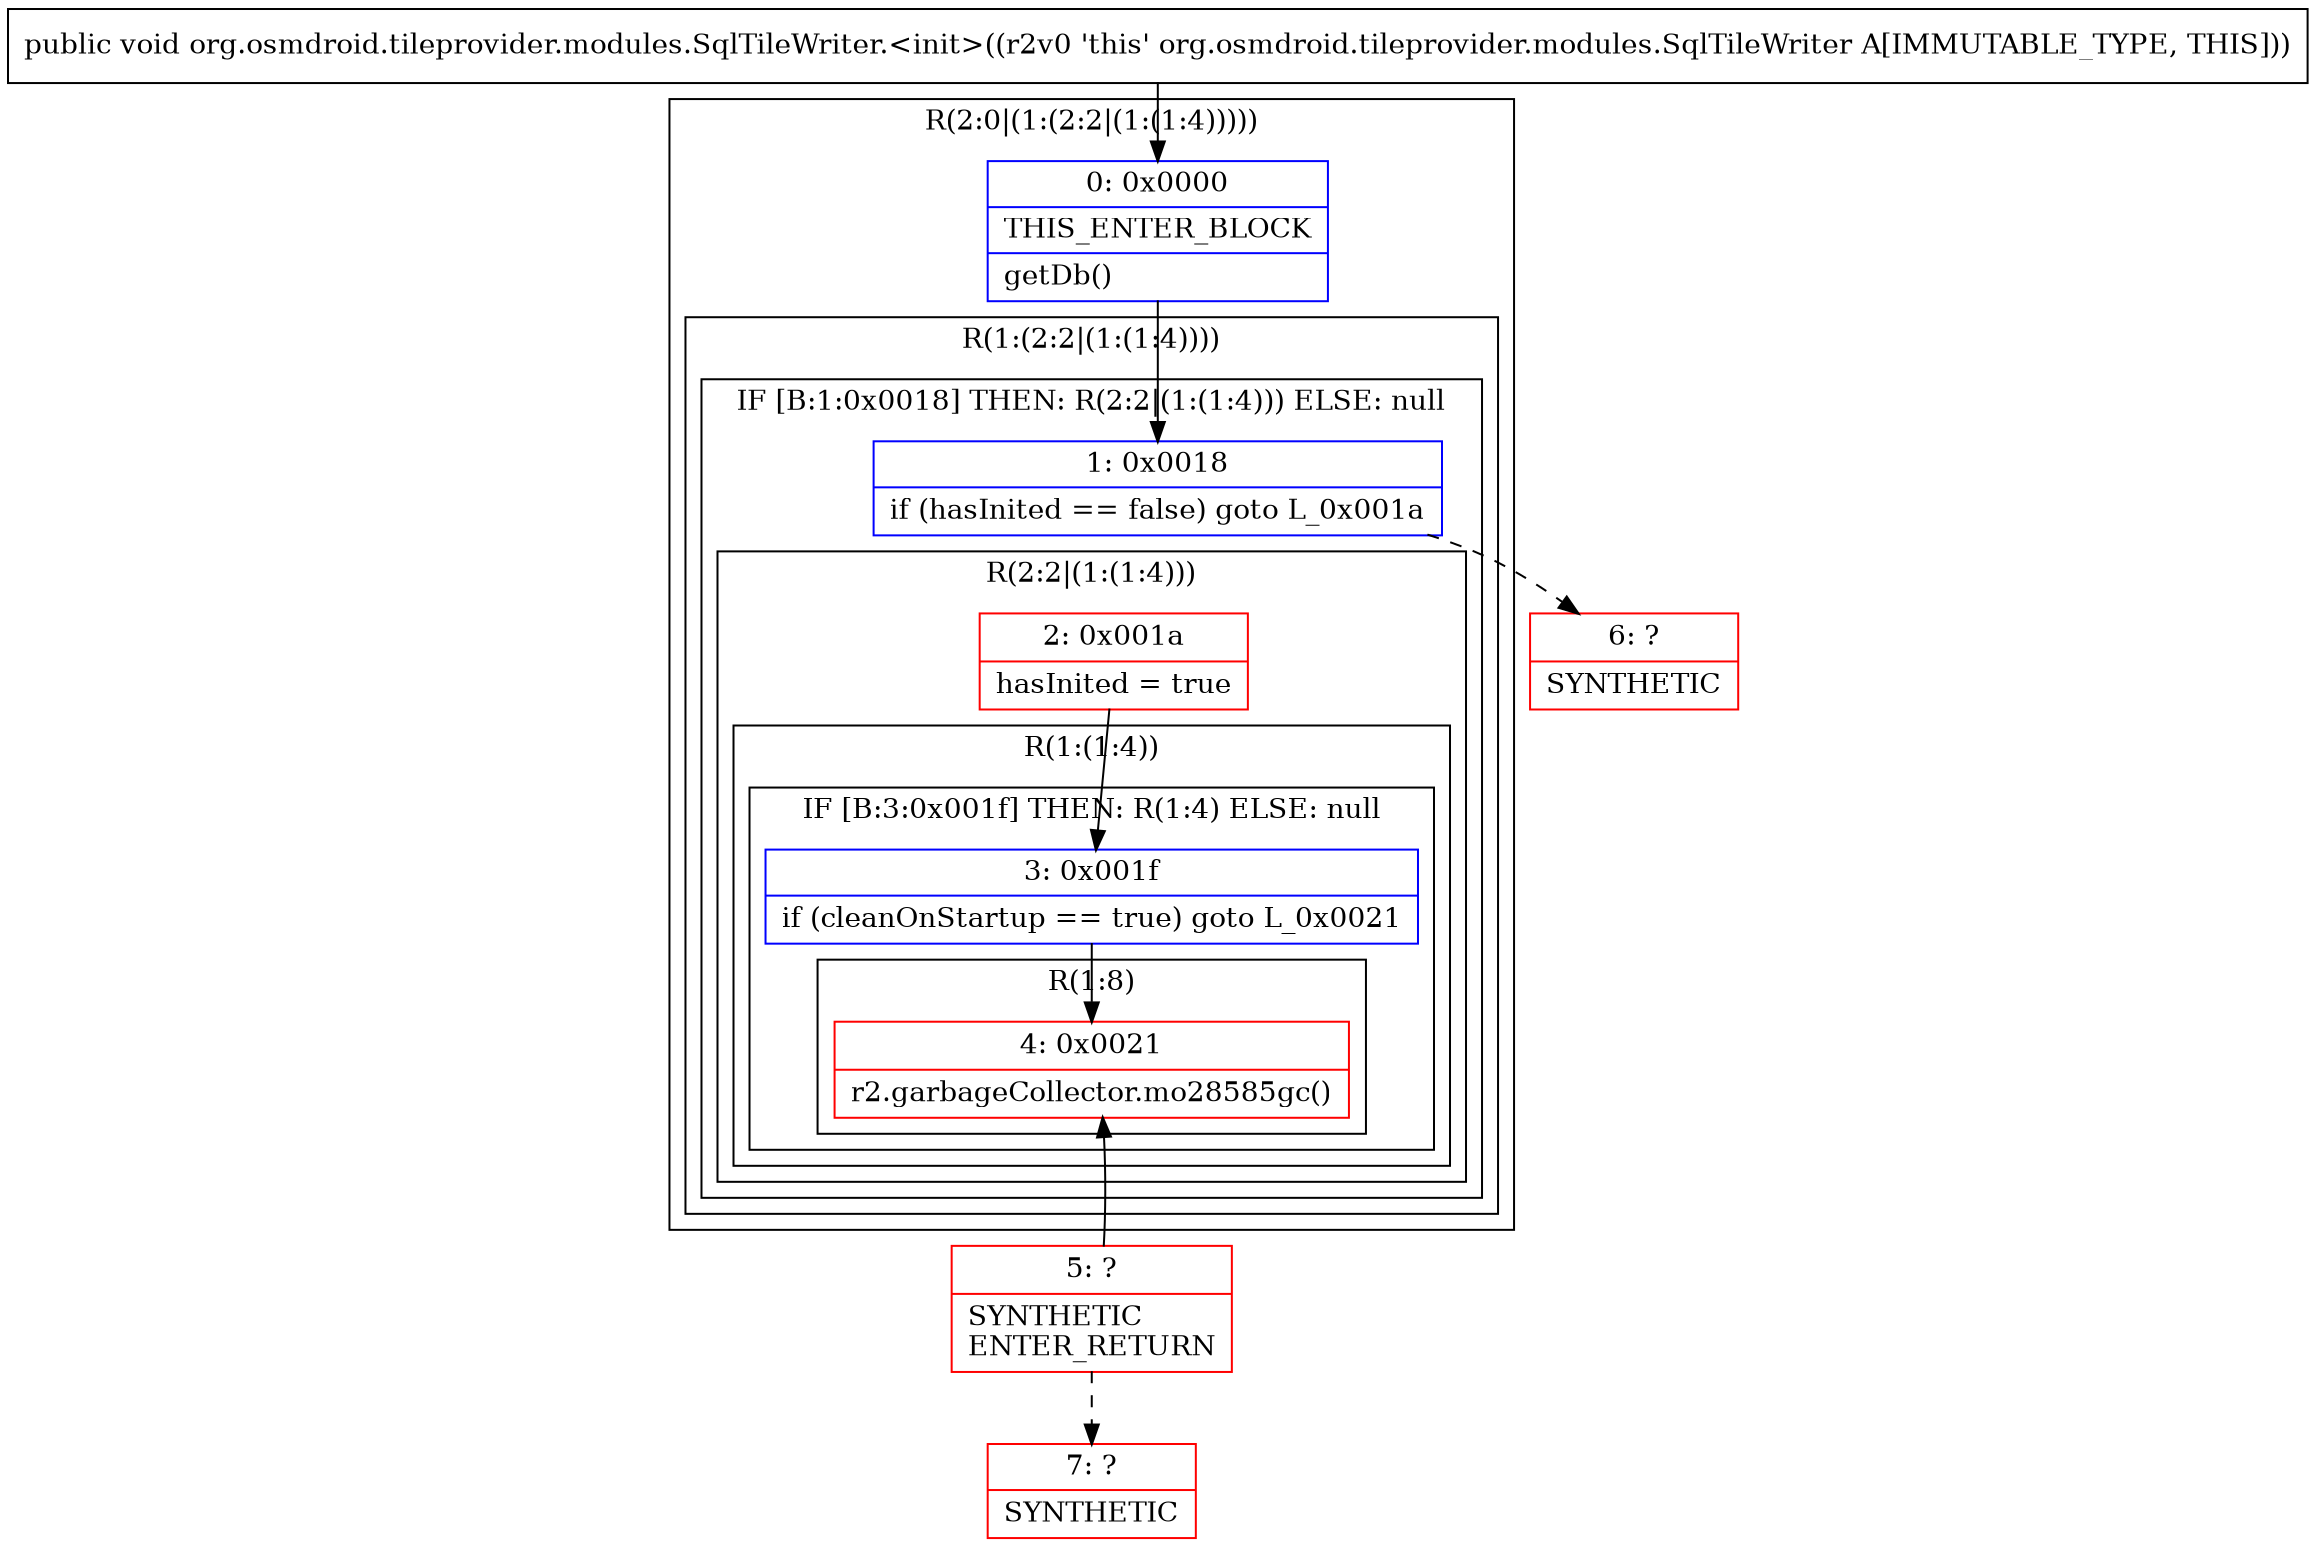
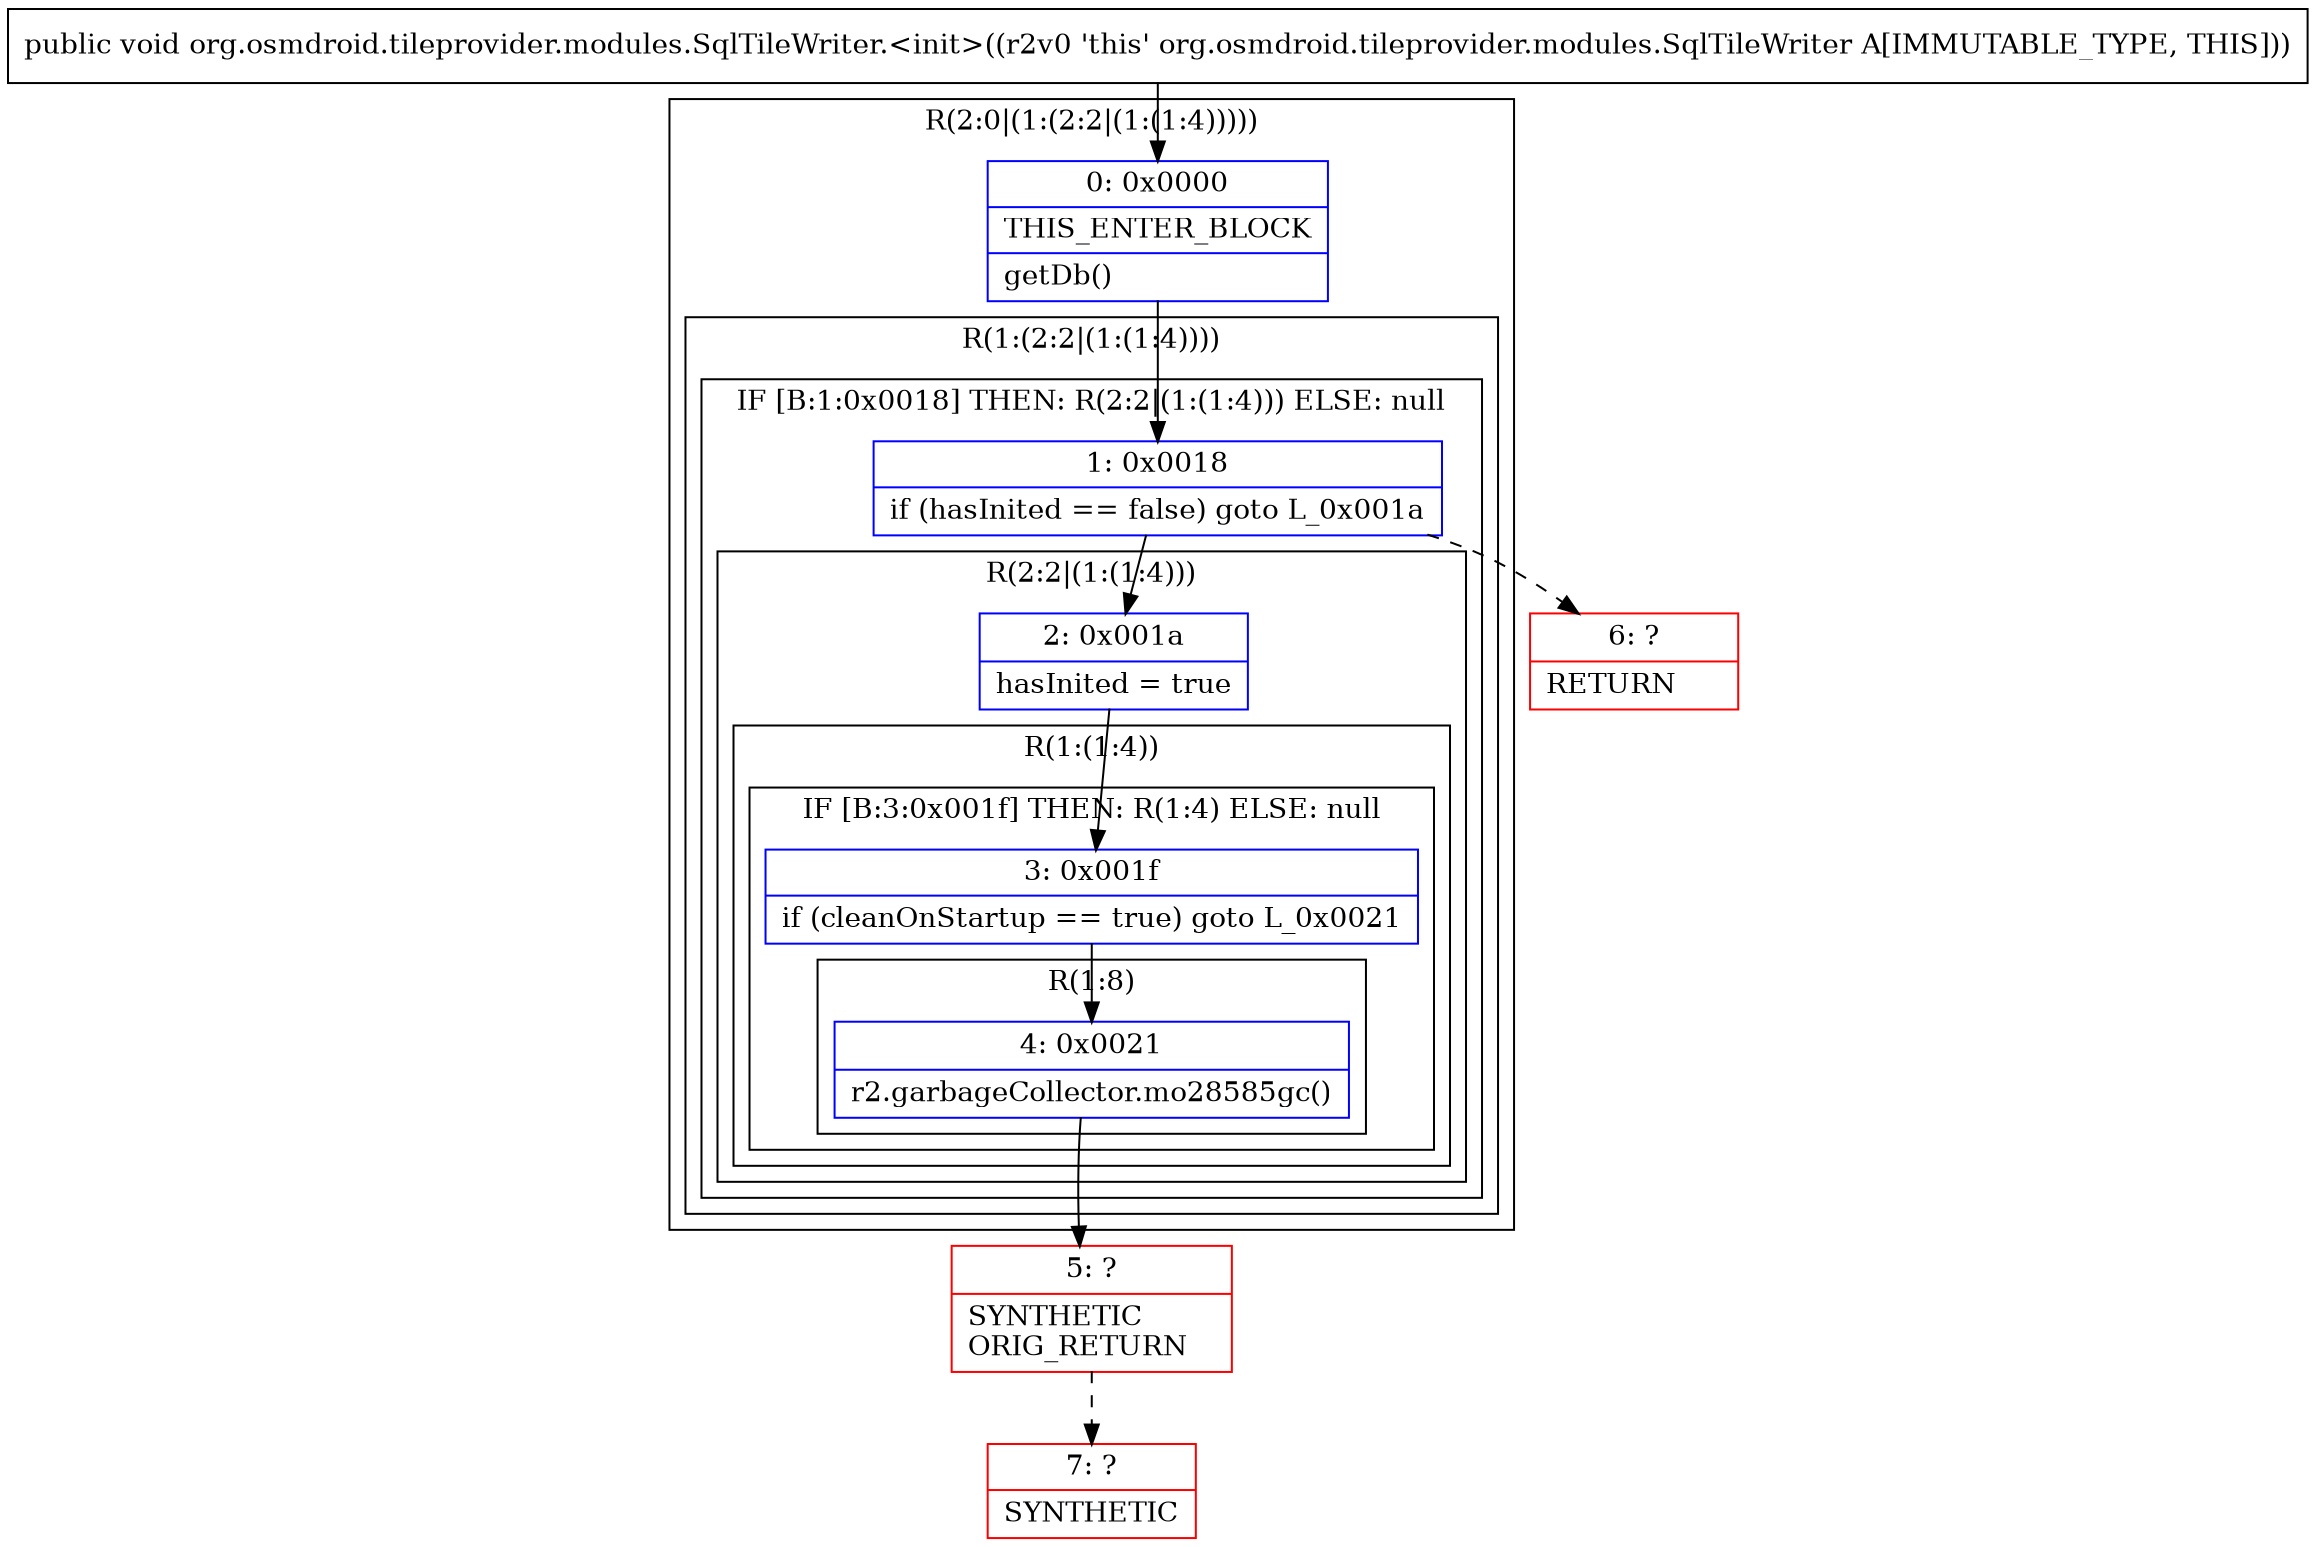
edge "1: 0x0018" -> "2: 0x001a": added
node "2: 0x001a": color red -> blue
node "6: ?": text "SYNTHETIC" -> "RETURN"
node "4: 0x0021": color red -> blue
edge "5: ?" -> "4: 0x0021": reversed
node "5: ?": text "ENTER_RETURN" -> "ORIG_RETURN"
